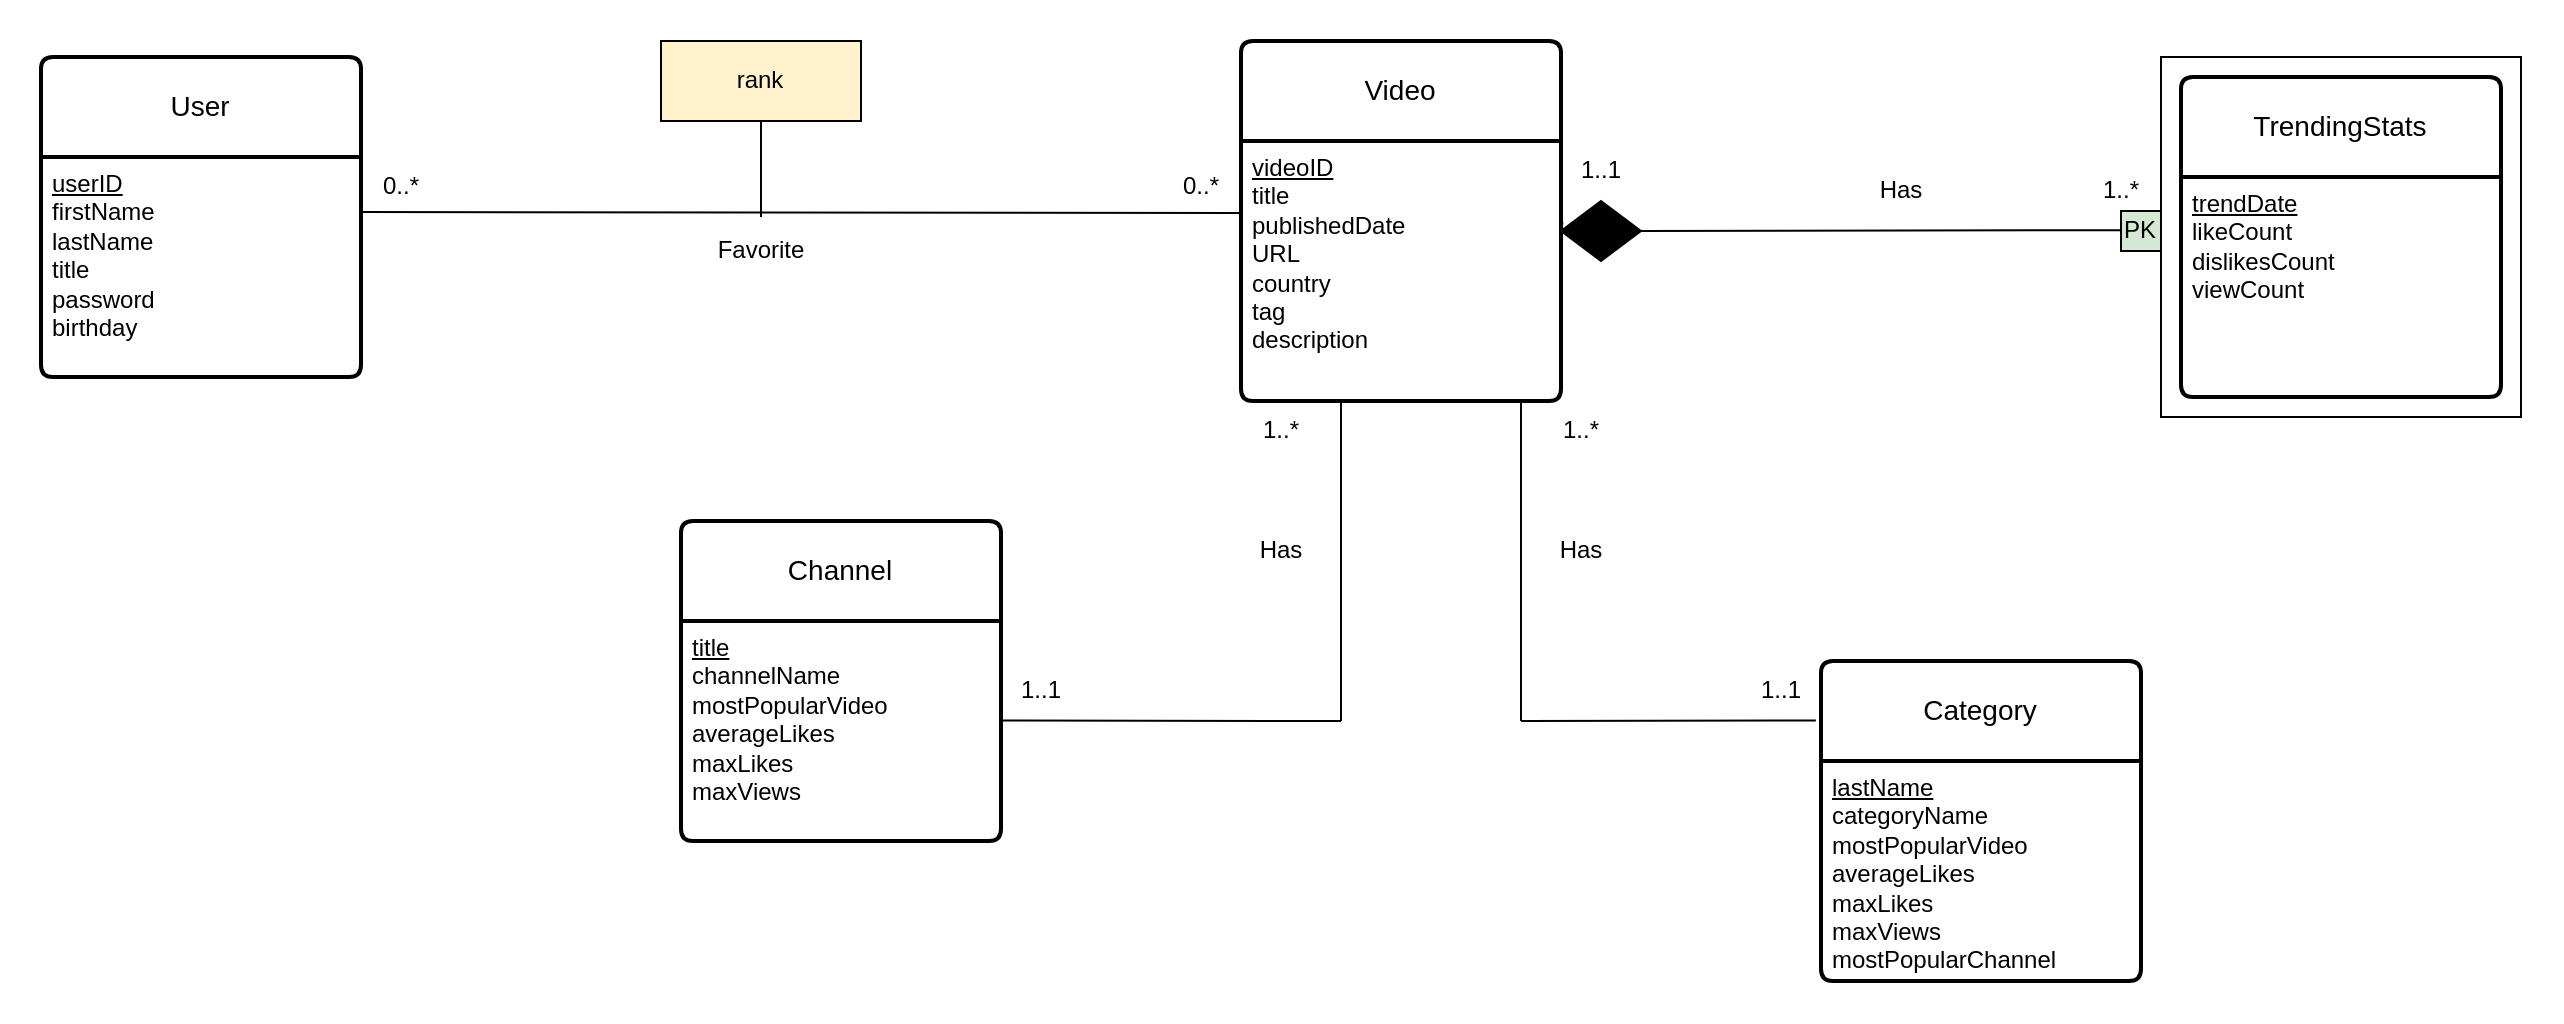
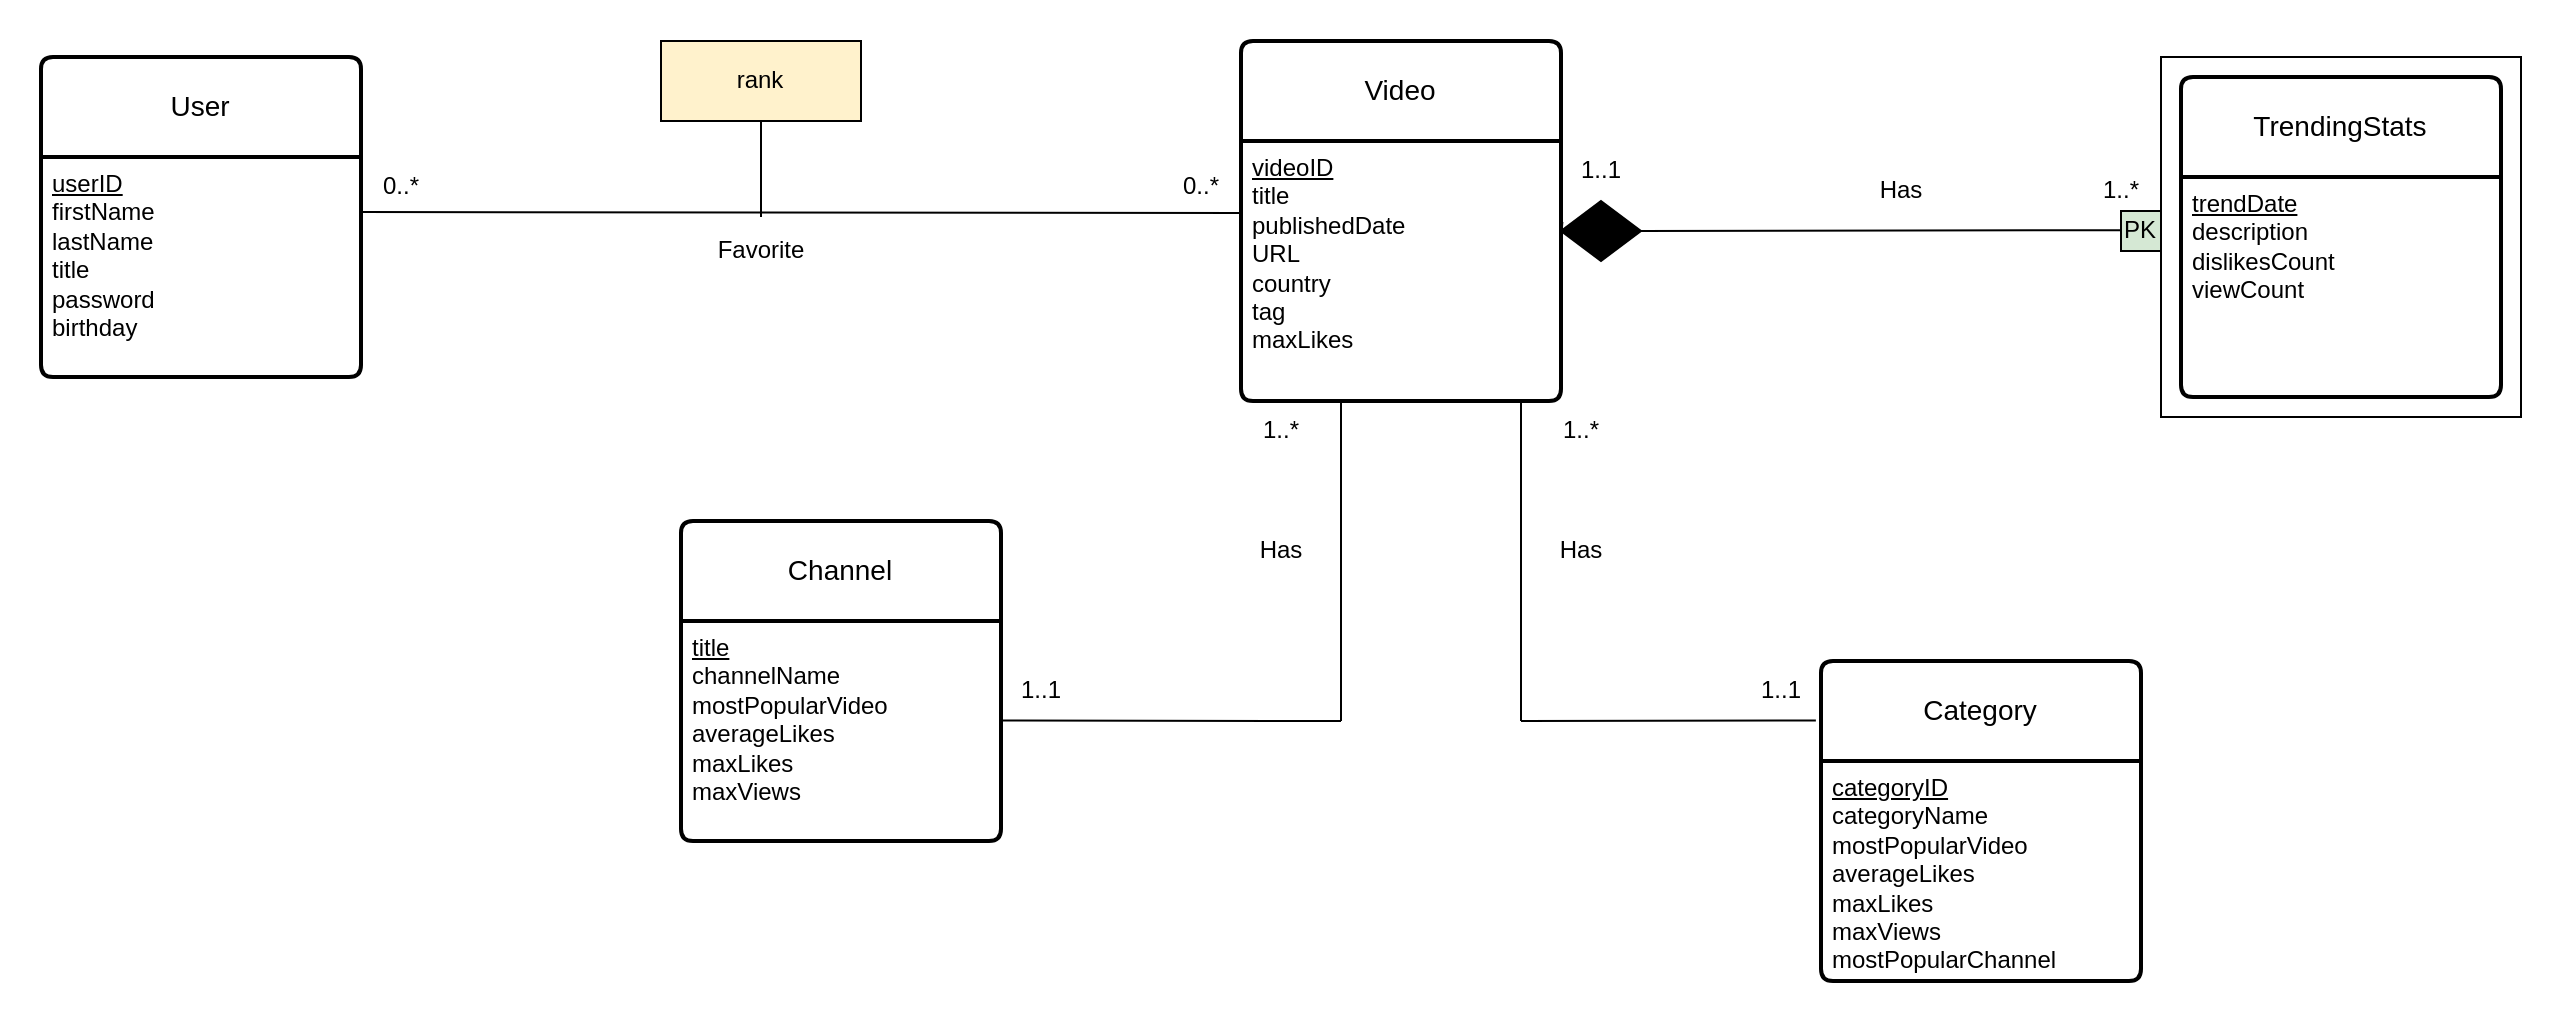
node "trendDate likeCount dislikesCount viewCount": label "trendDate likeCount dislikesCount viewCount" -> "trendDate description dislikesCount viewCount"
node "videoID title publishedDate URL country tag description": label "videoID title publishedDate URL country tag description" -> "videoID title publishedDate URL country tag maxLikes"
node "lastName categoryName mostPopularVideo averageLikes maxLikes maxViews mostPopularChannel": label "lastName categoryName mostPopularVideo averageLikes maxLikes maxViews mostPopularChannel" -> "categoryID categoryName mostPopularVideo averageLikes maxLikes maxViews mostPopularChannel"
